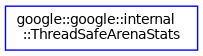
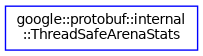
node "google::google::internal ::ThreadSafeArenaStats": label "google::google::internal ::ThreadSafeArenaStats" -> "google::protobuf::internal ::ThreadSafeArenaStats"
